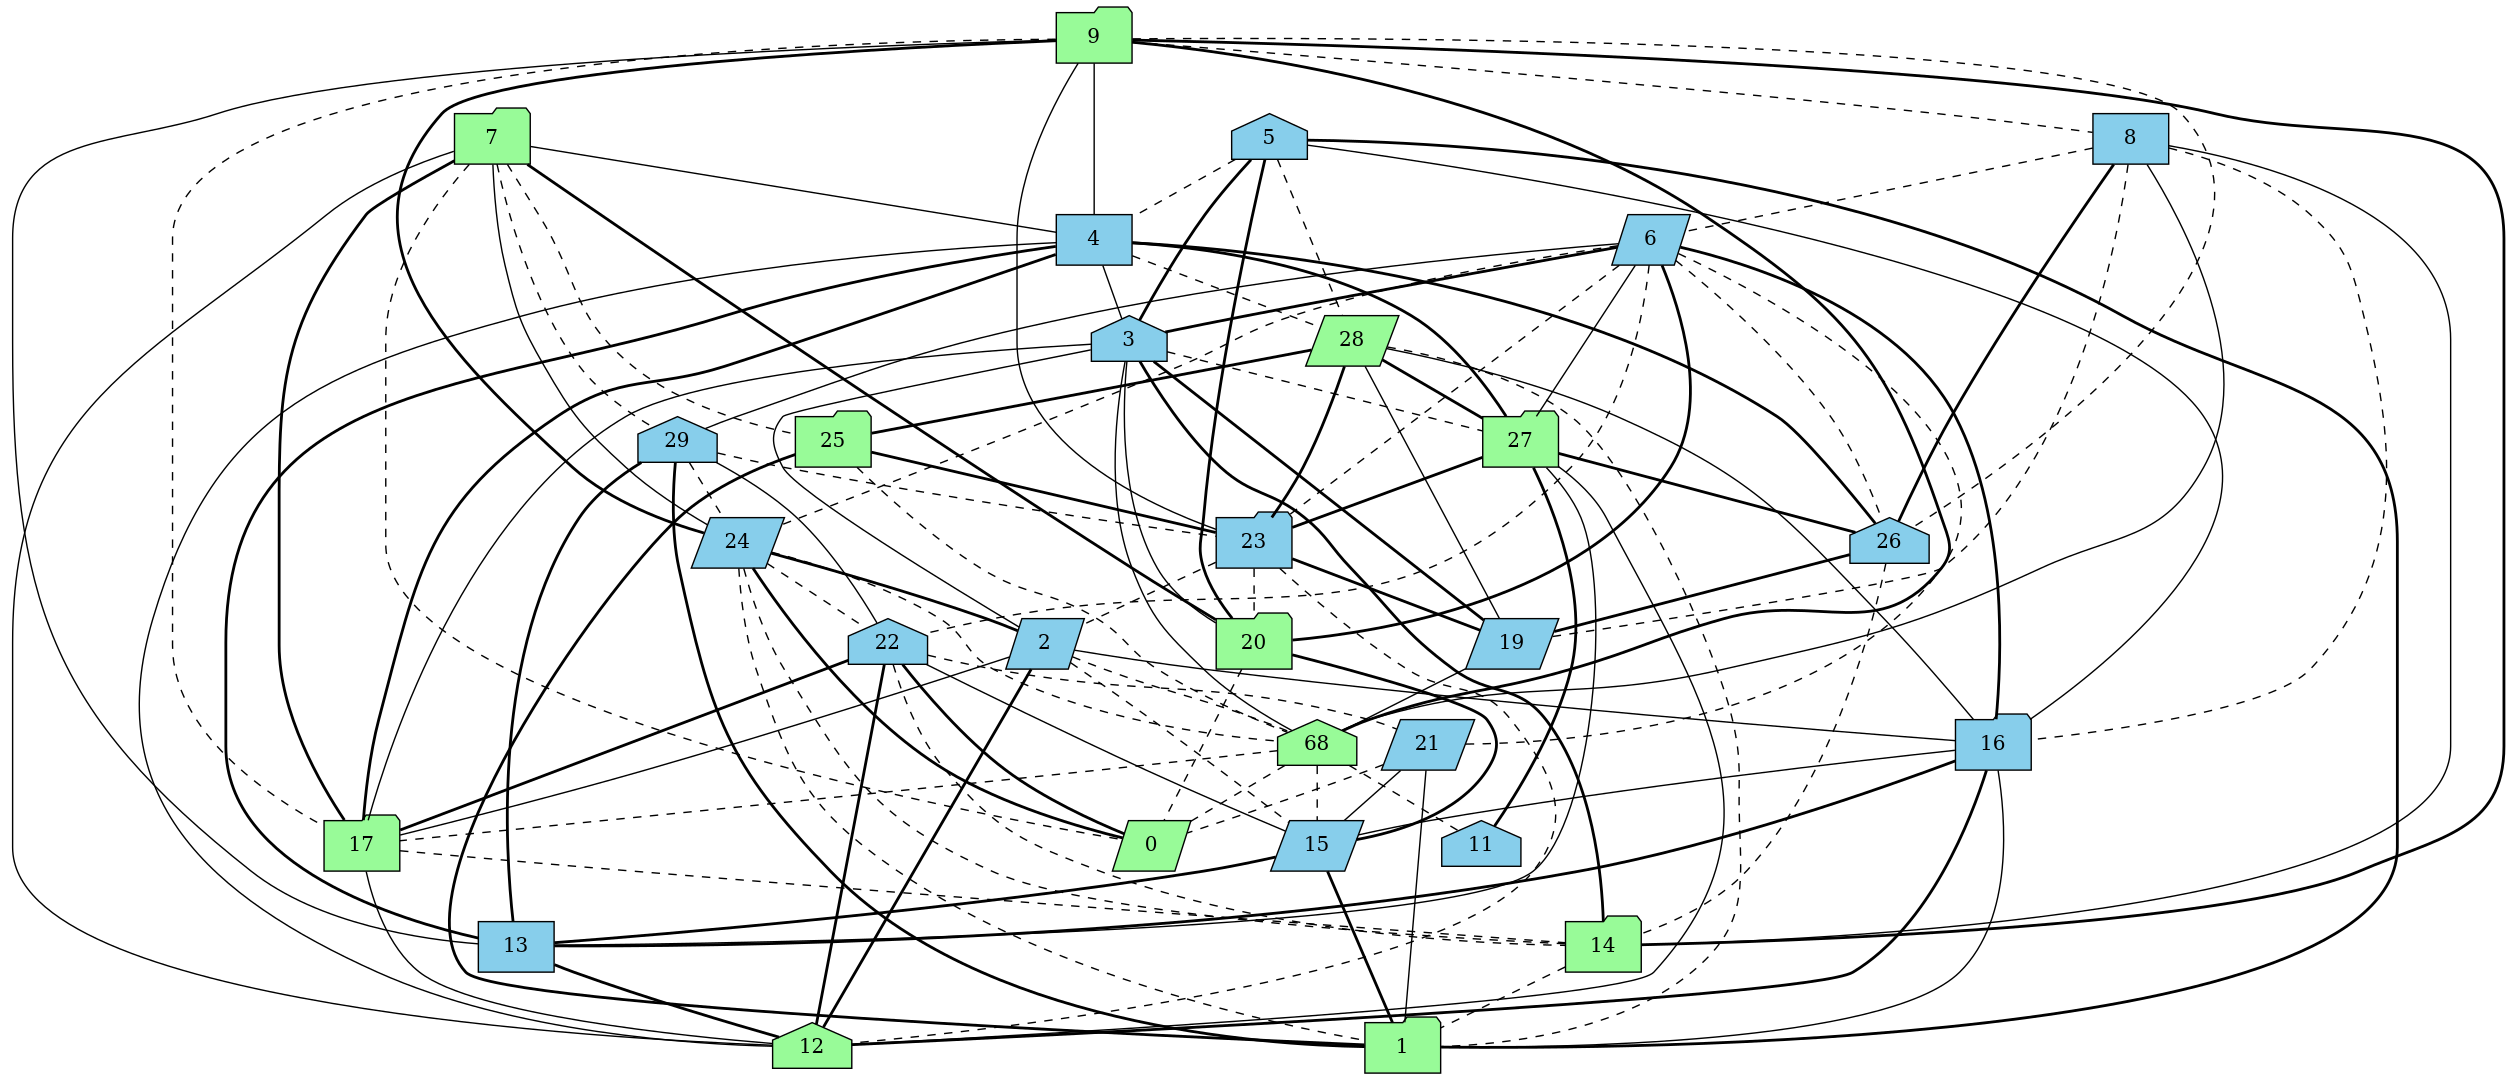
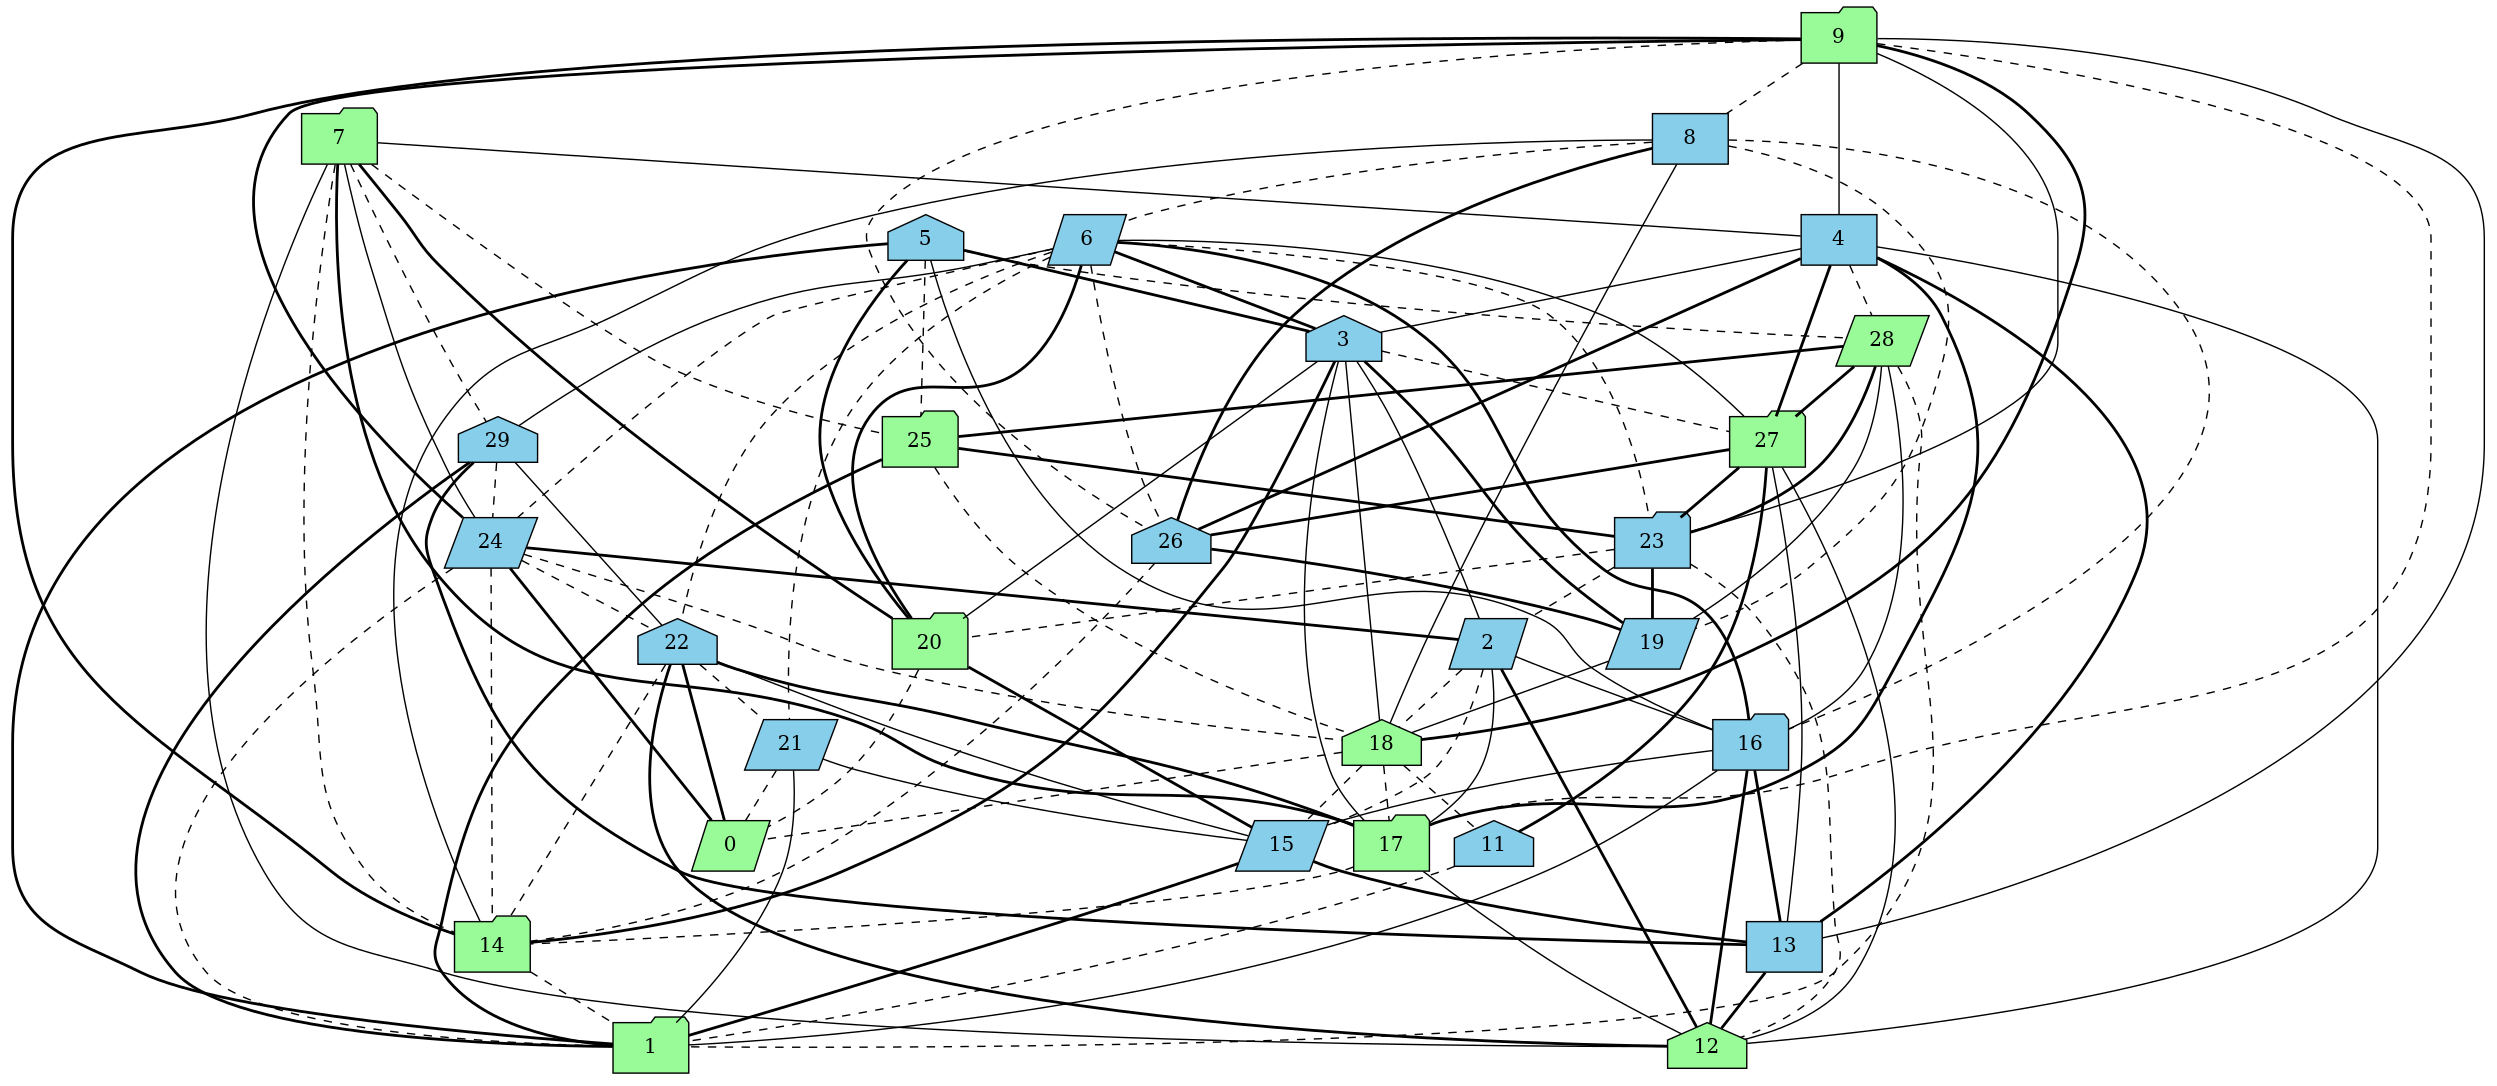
edge "5" -- "4": now "5" -- "25"
edge "29" -- "23": removed
edge "7" -- "0": now "7" -- "14"
node "68": label "68" -> "18"
edge "11" -- "1": added
